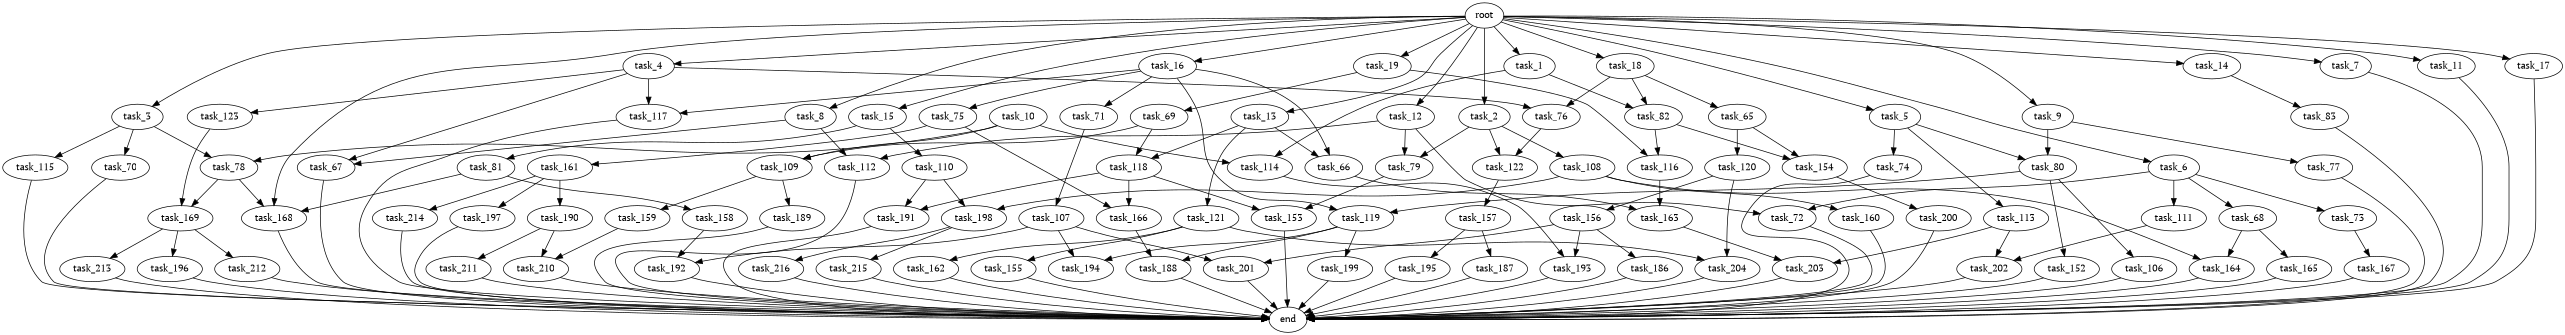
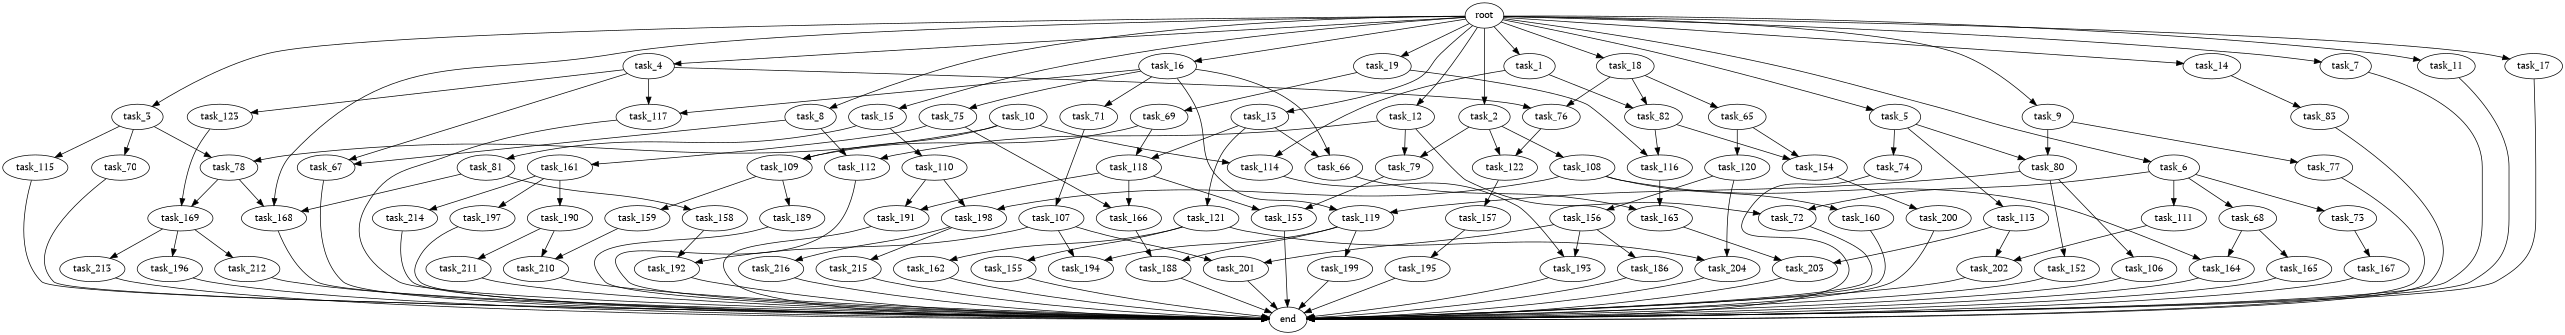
node "task_187": removed
